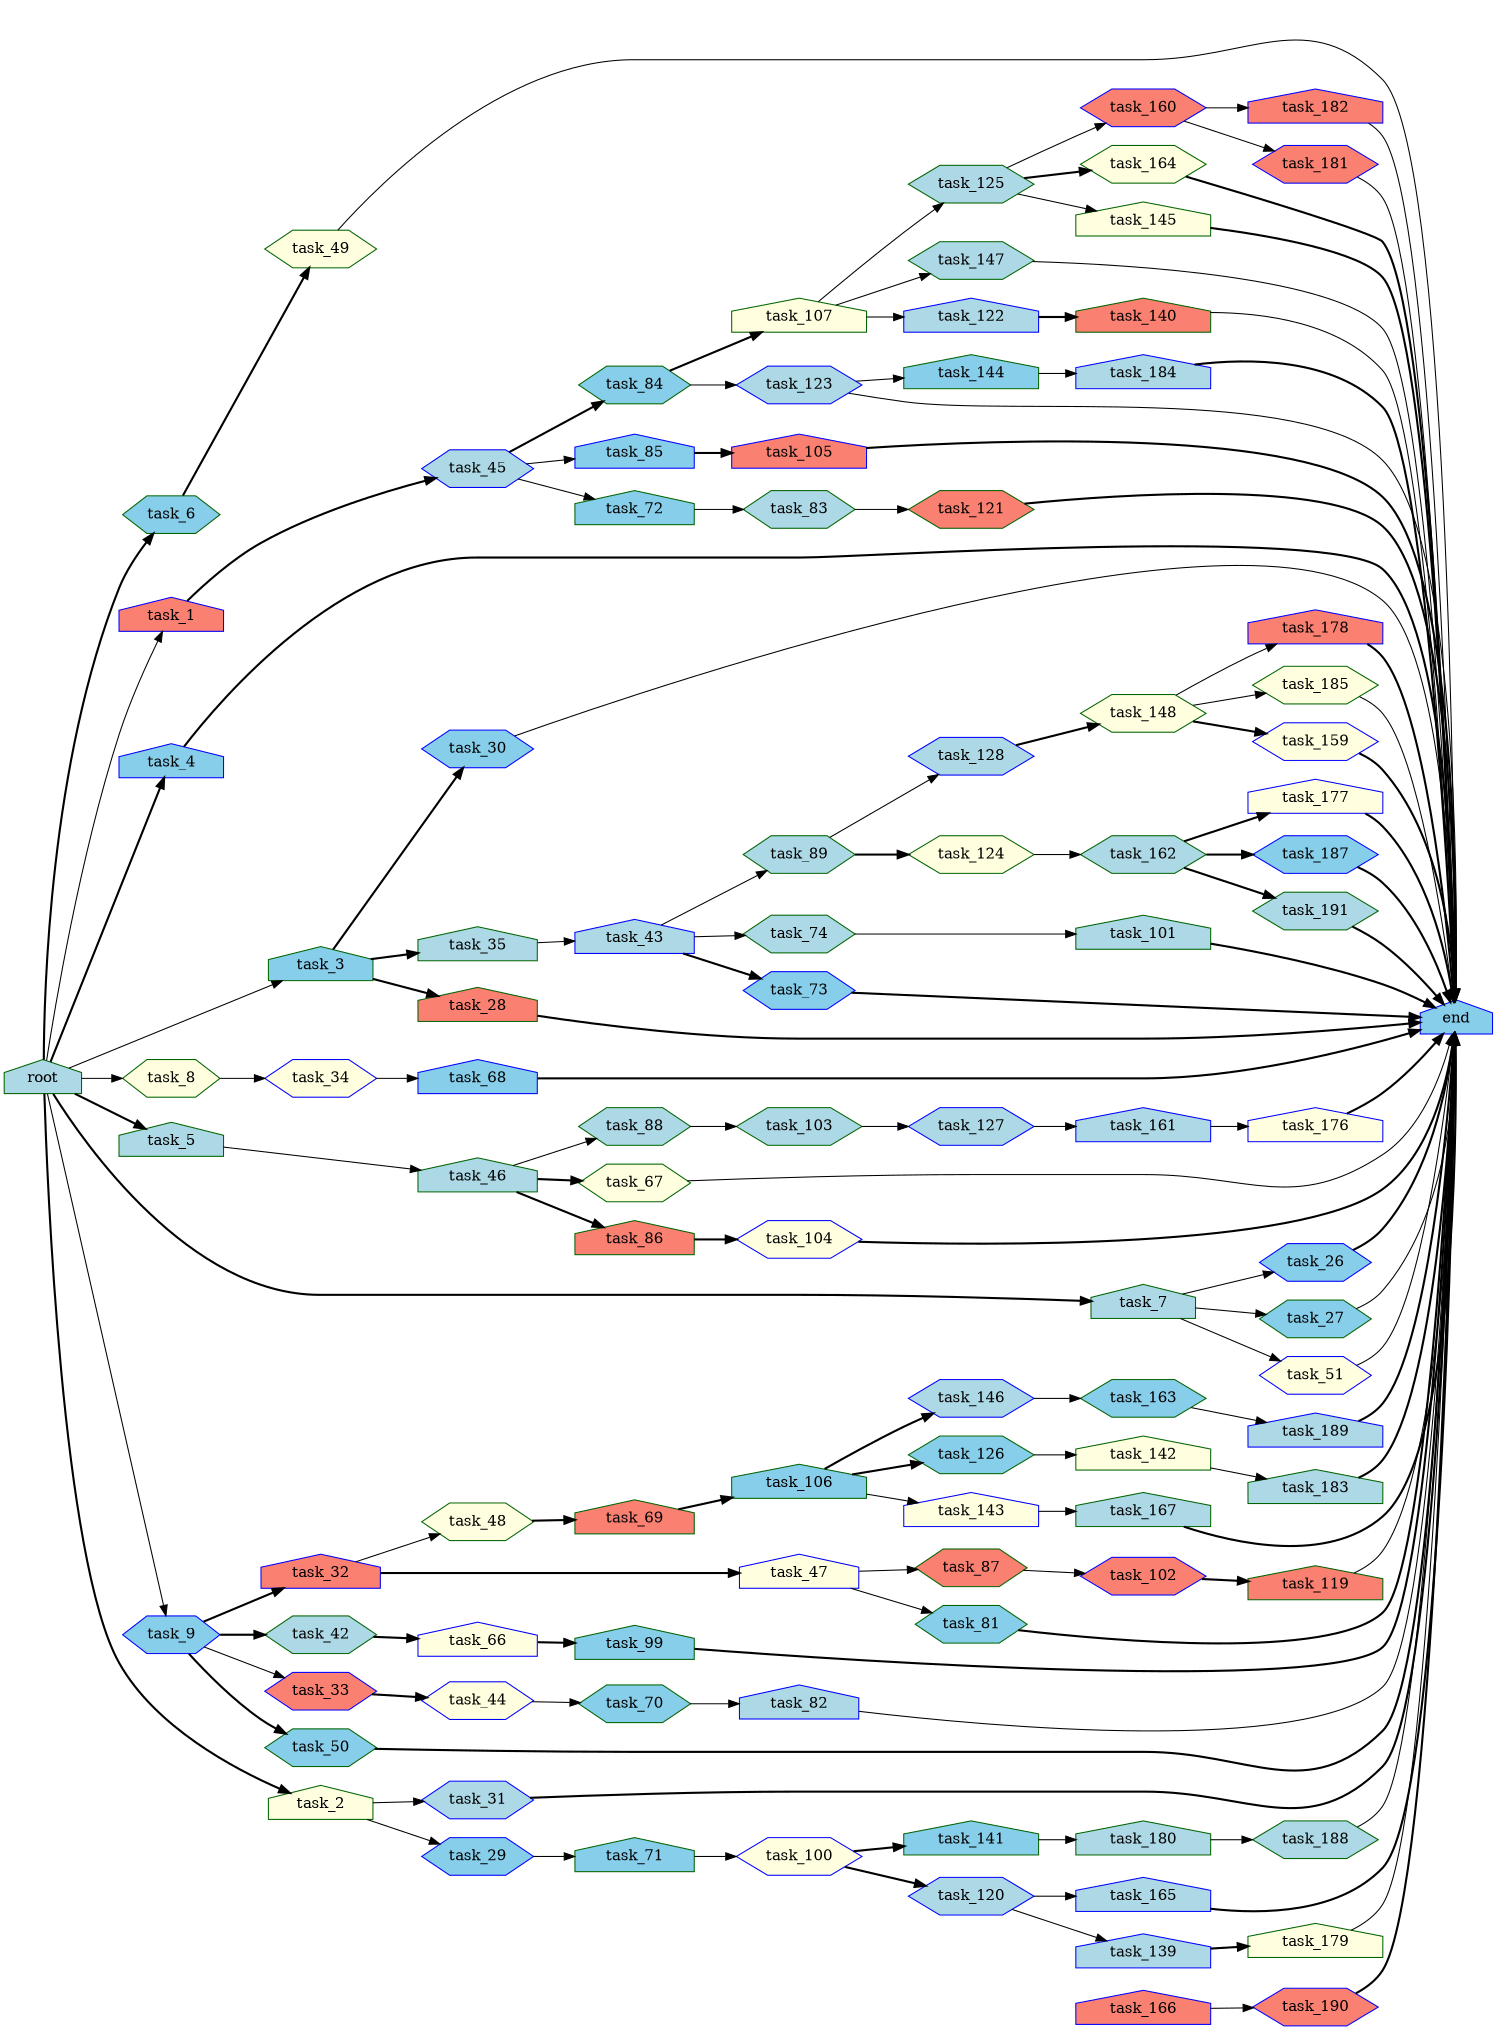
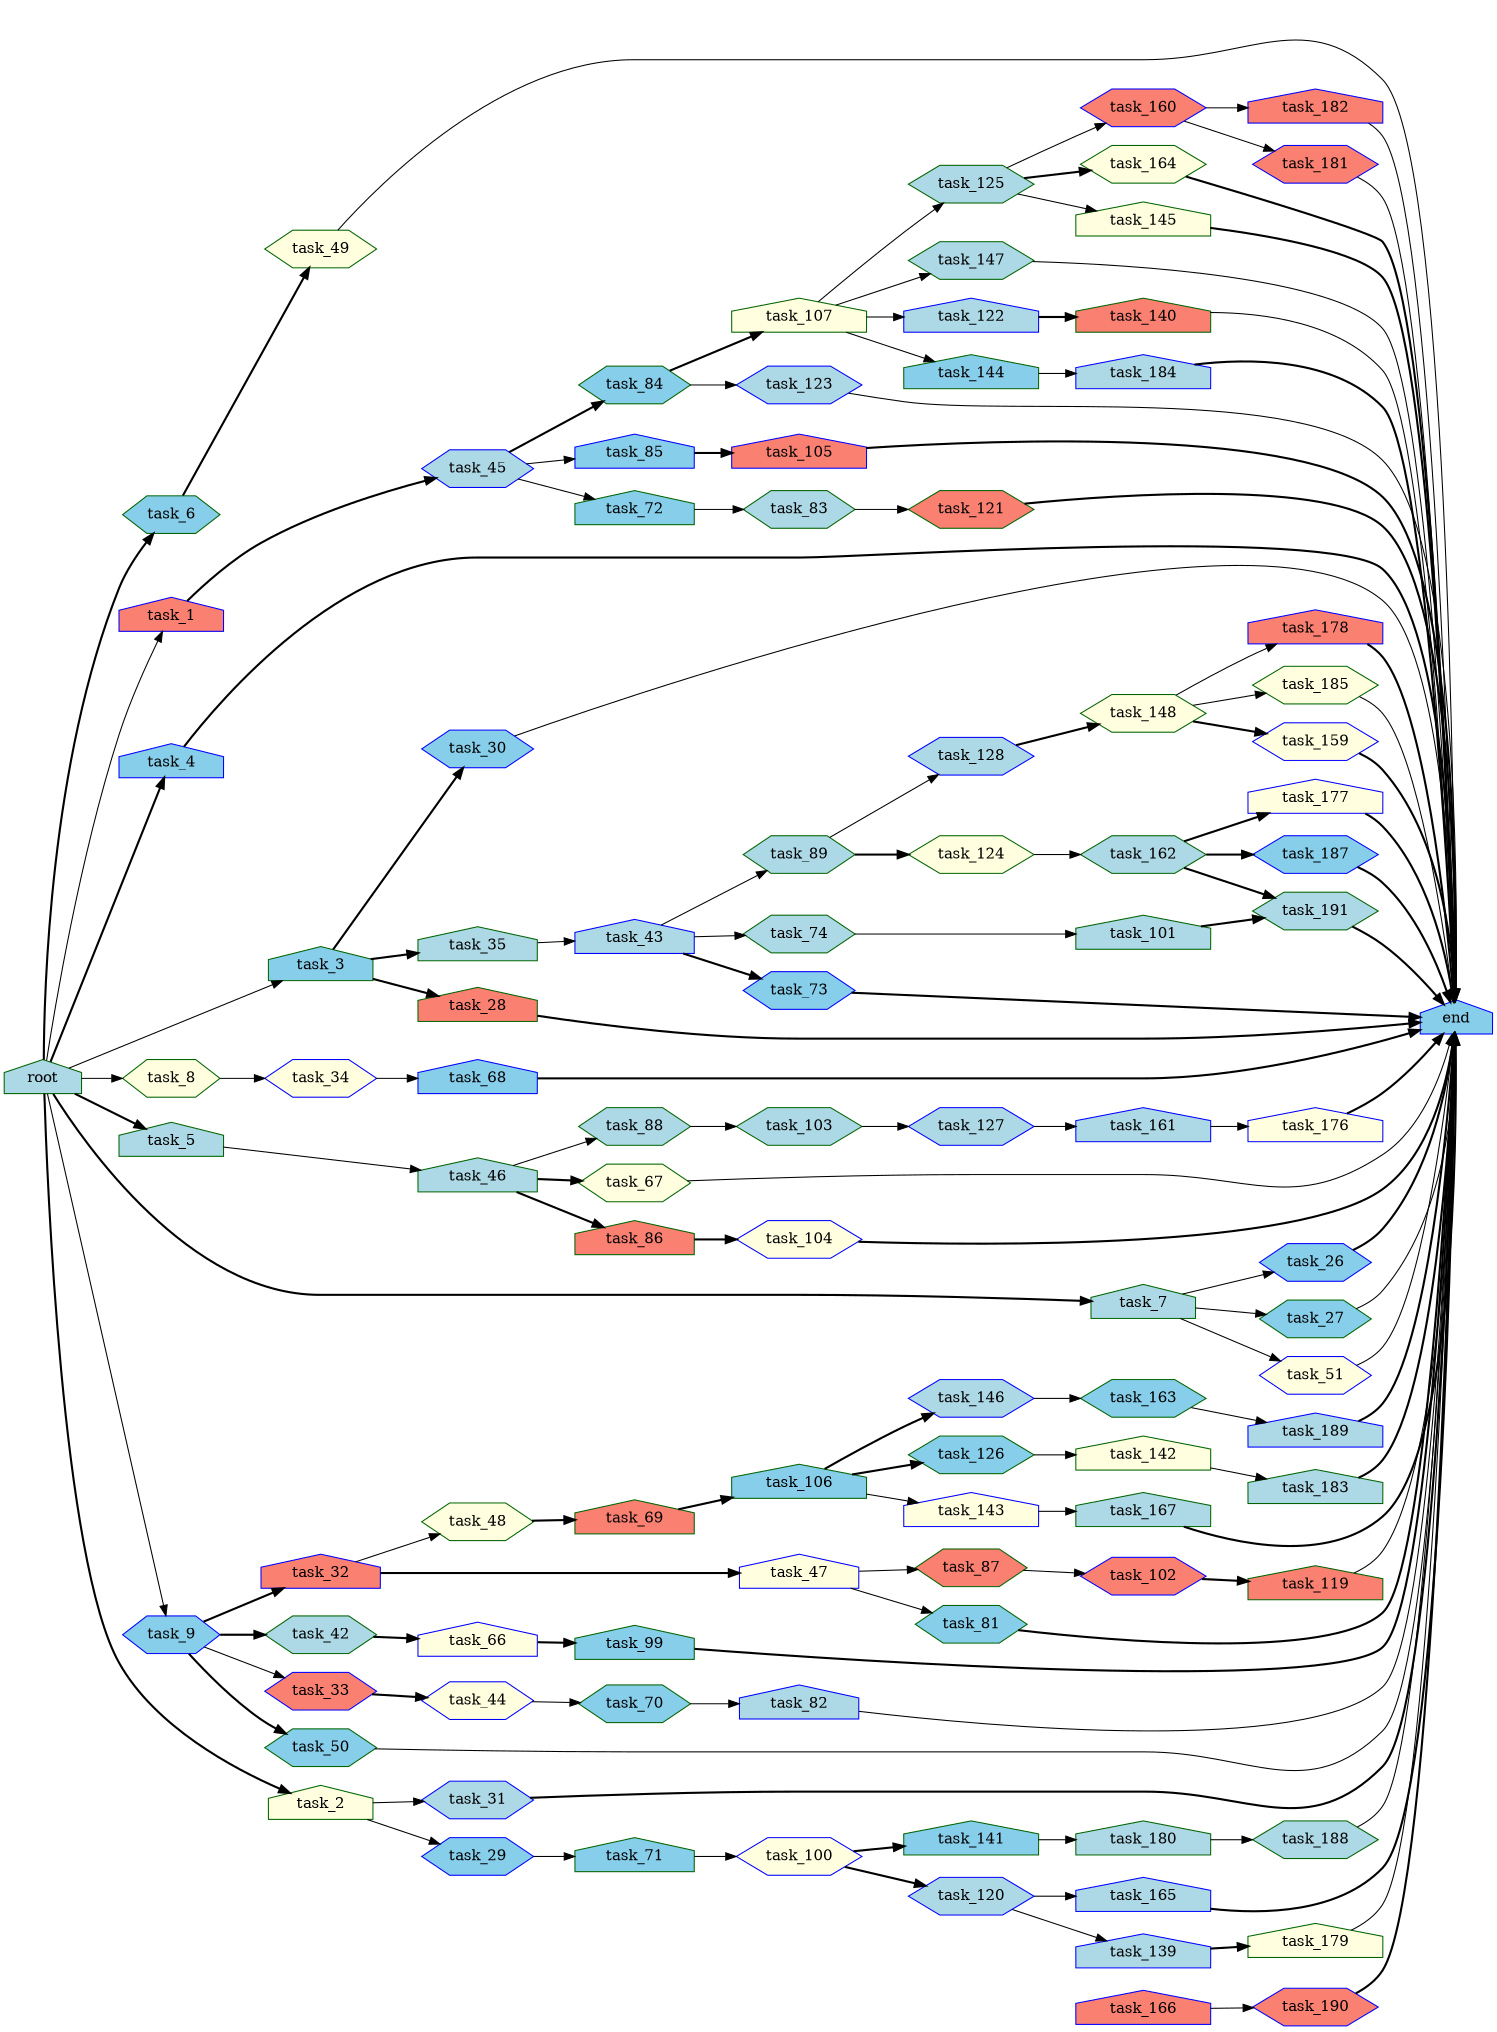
edge "task_123" -> "task_144": now "task_107" -> "task_144"
edge "task_101" -> "end": now "task_101" -> "task_191"
edge "task_50" -> "end": style bold -> solid
